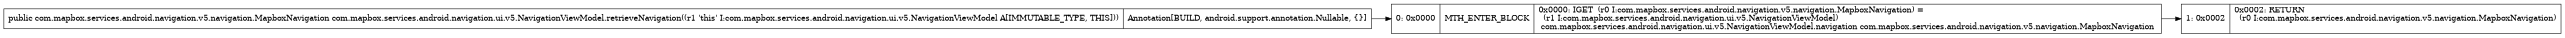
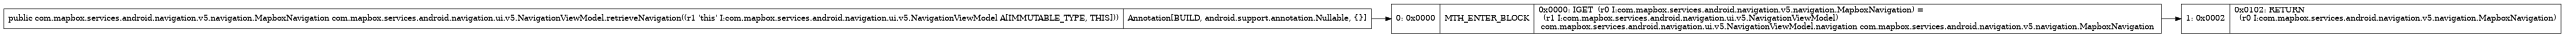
node "1: 0x0002": text "0x0002: RETURN" -> "0x0102: RETURN"
